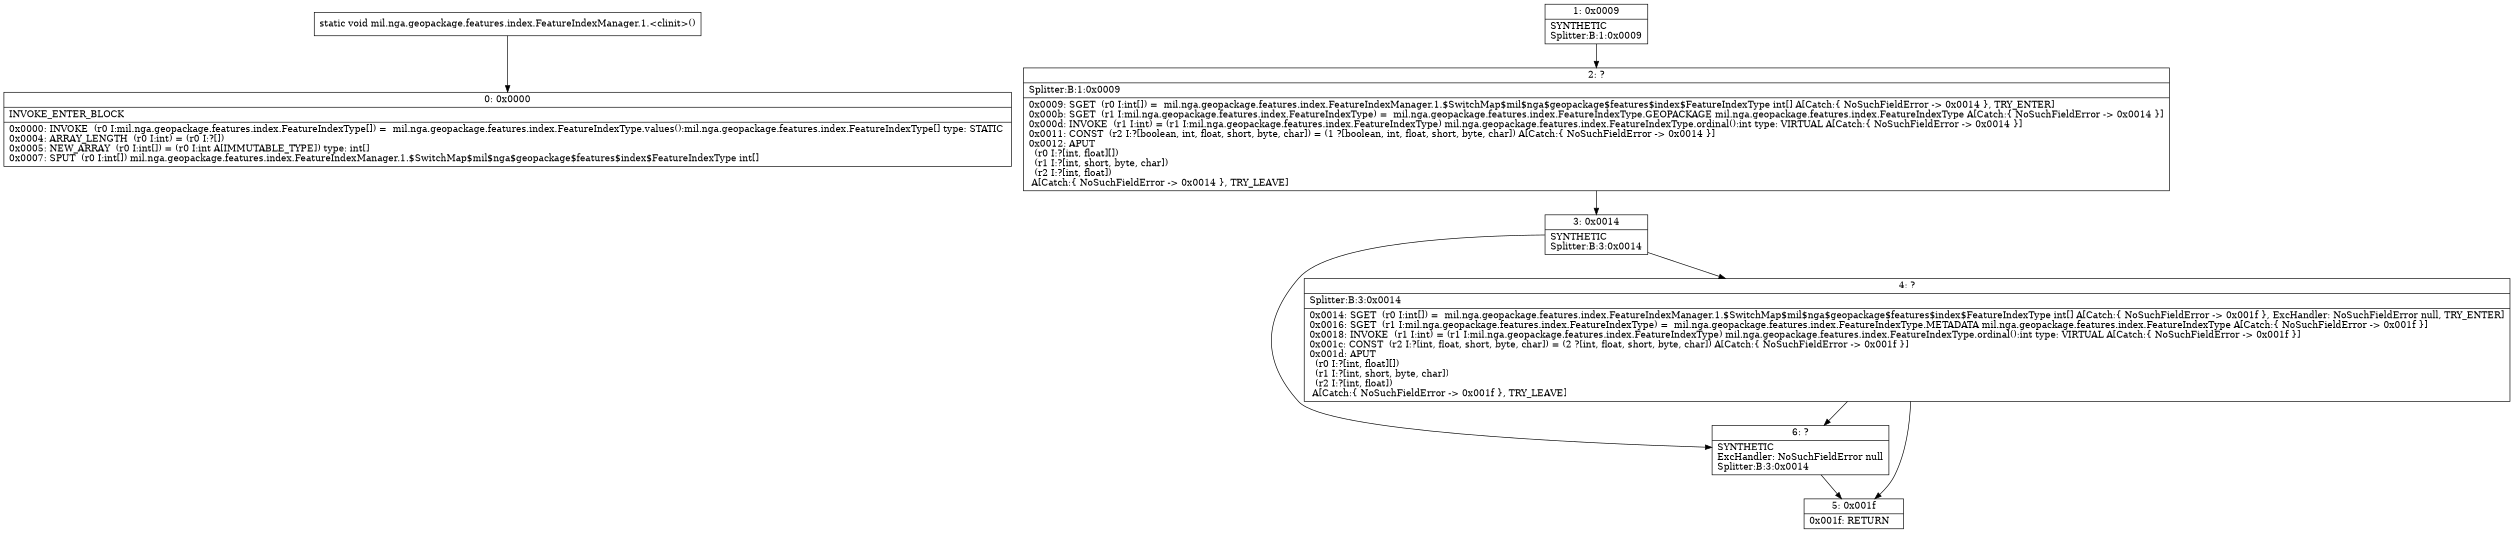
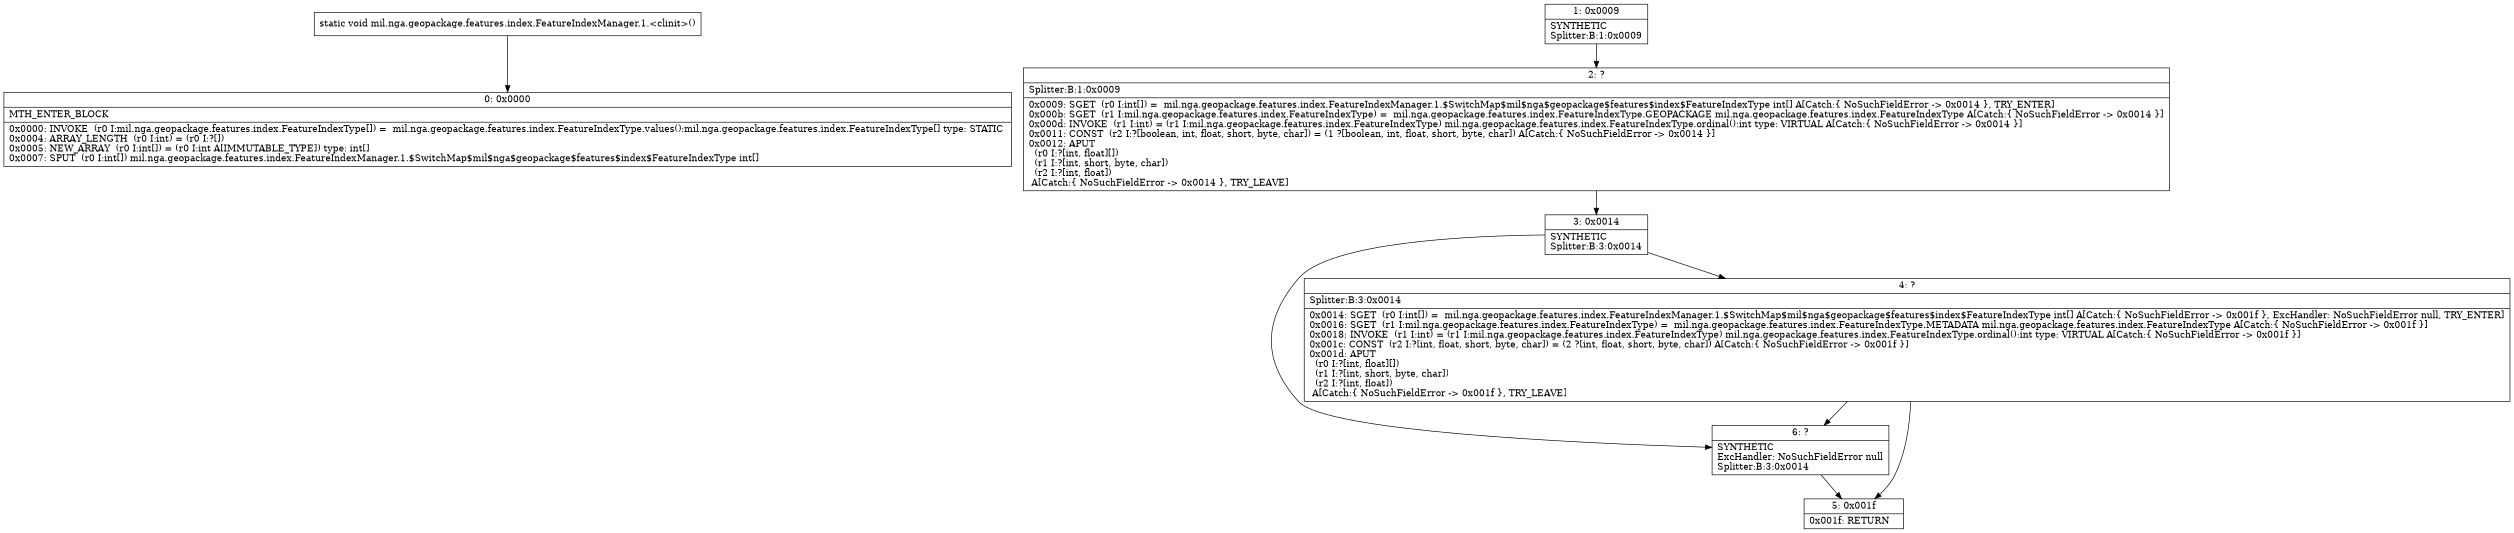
node "0: 0x0000": text "INVOKE_ENTER_BLOCK" -> "MTH_ENTER_BLOCK"
